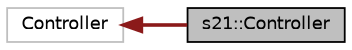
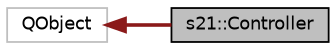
node "Controller": label "Controller" -> "QObject"
